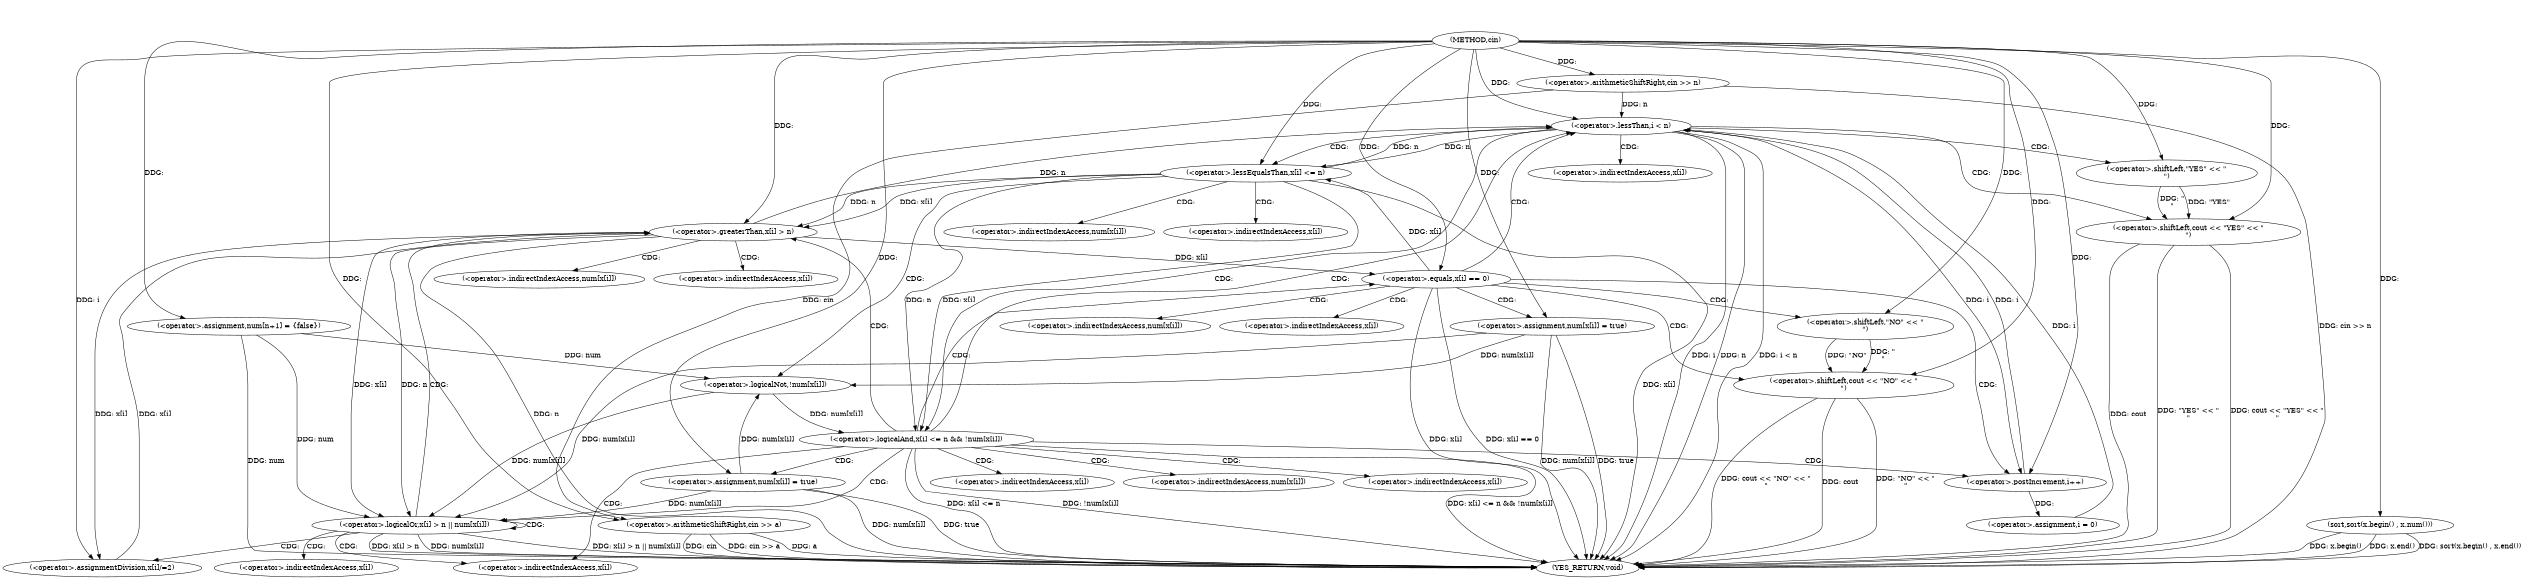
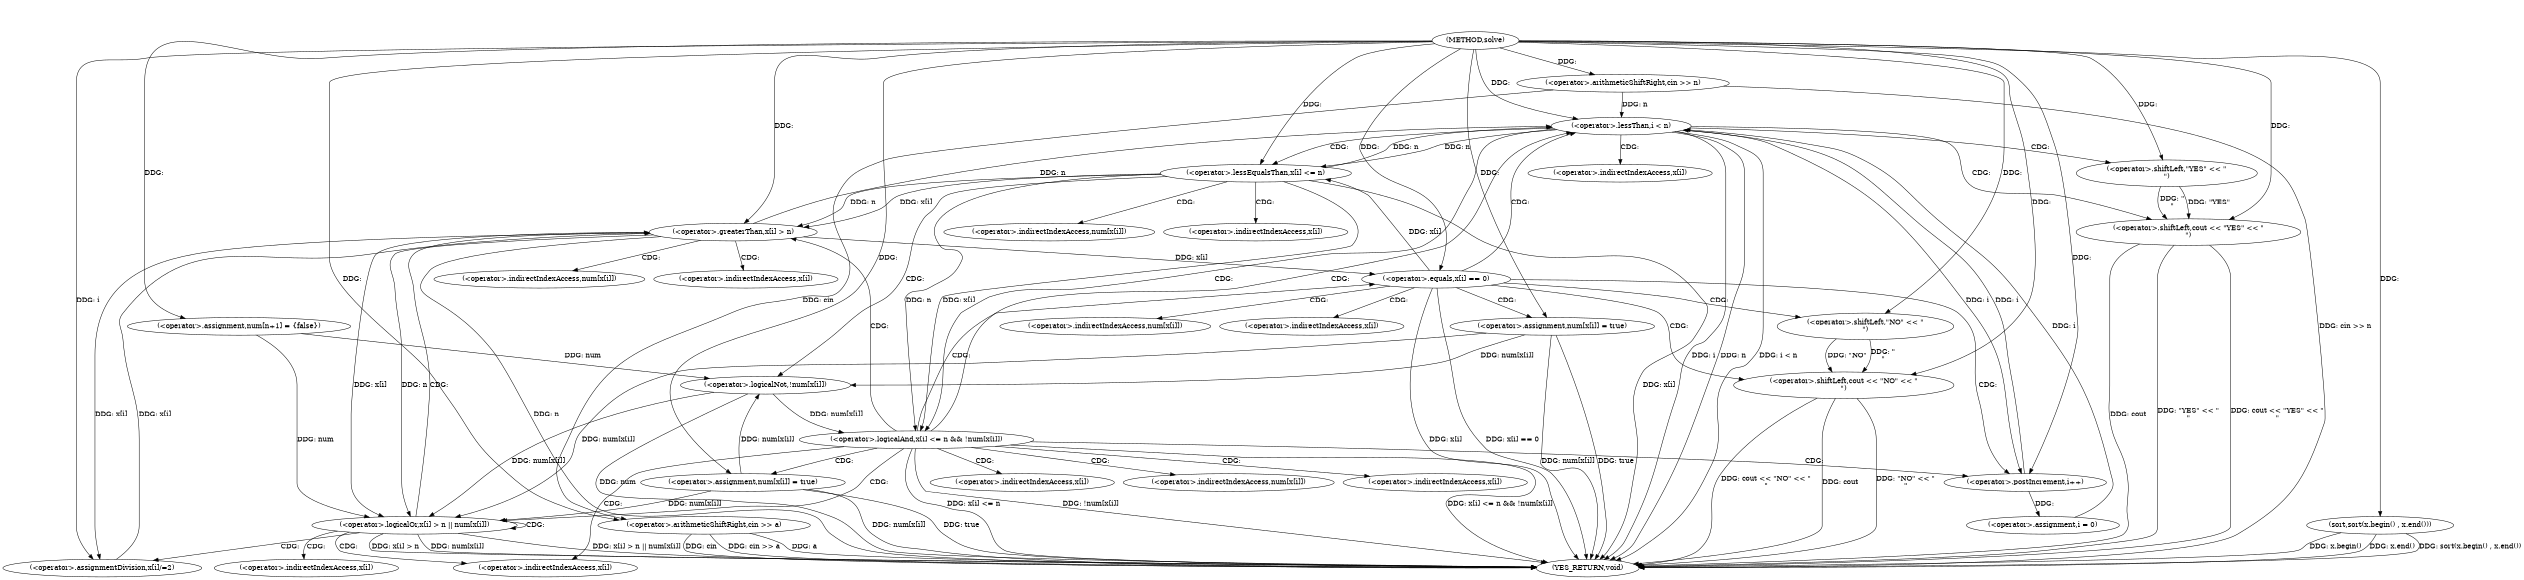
node "(METHOD,cin)": label "(METHOD,cin)" -> "(METHOD,solve)"
node "(sort,sort(x.begin() , x.num()))": label "(sort,sort(x.begin() , x.num()))" -> "(sort,sort(x.begin() , x.end()))"
edge "(<operator>.assignment,num[n+1] = {false})" -> "(YES_RETURN,void)": now "(<operator>.logicalNot,!num[x[i]])" -> "(YES_RETURN,void)"
